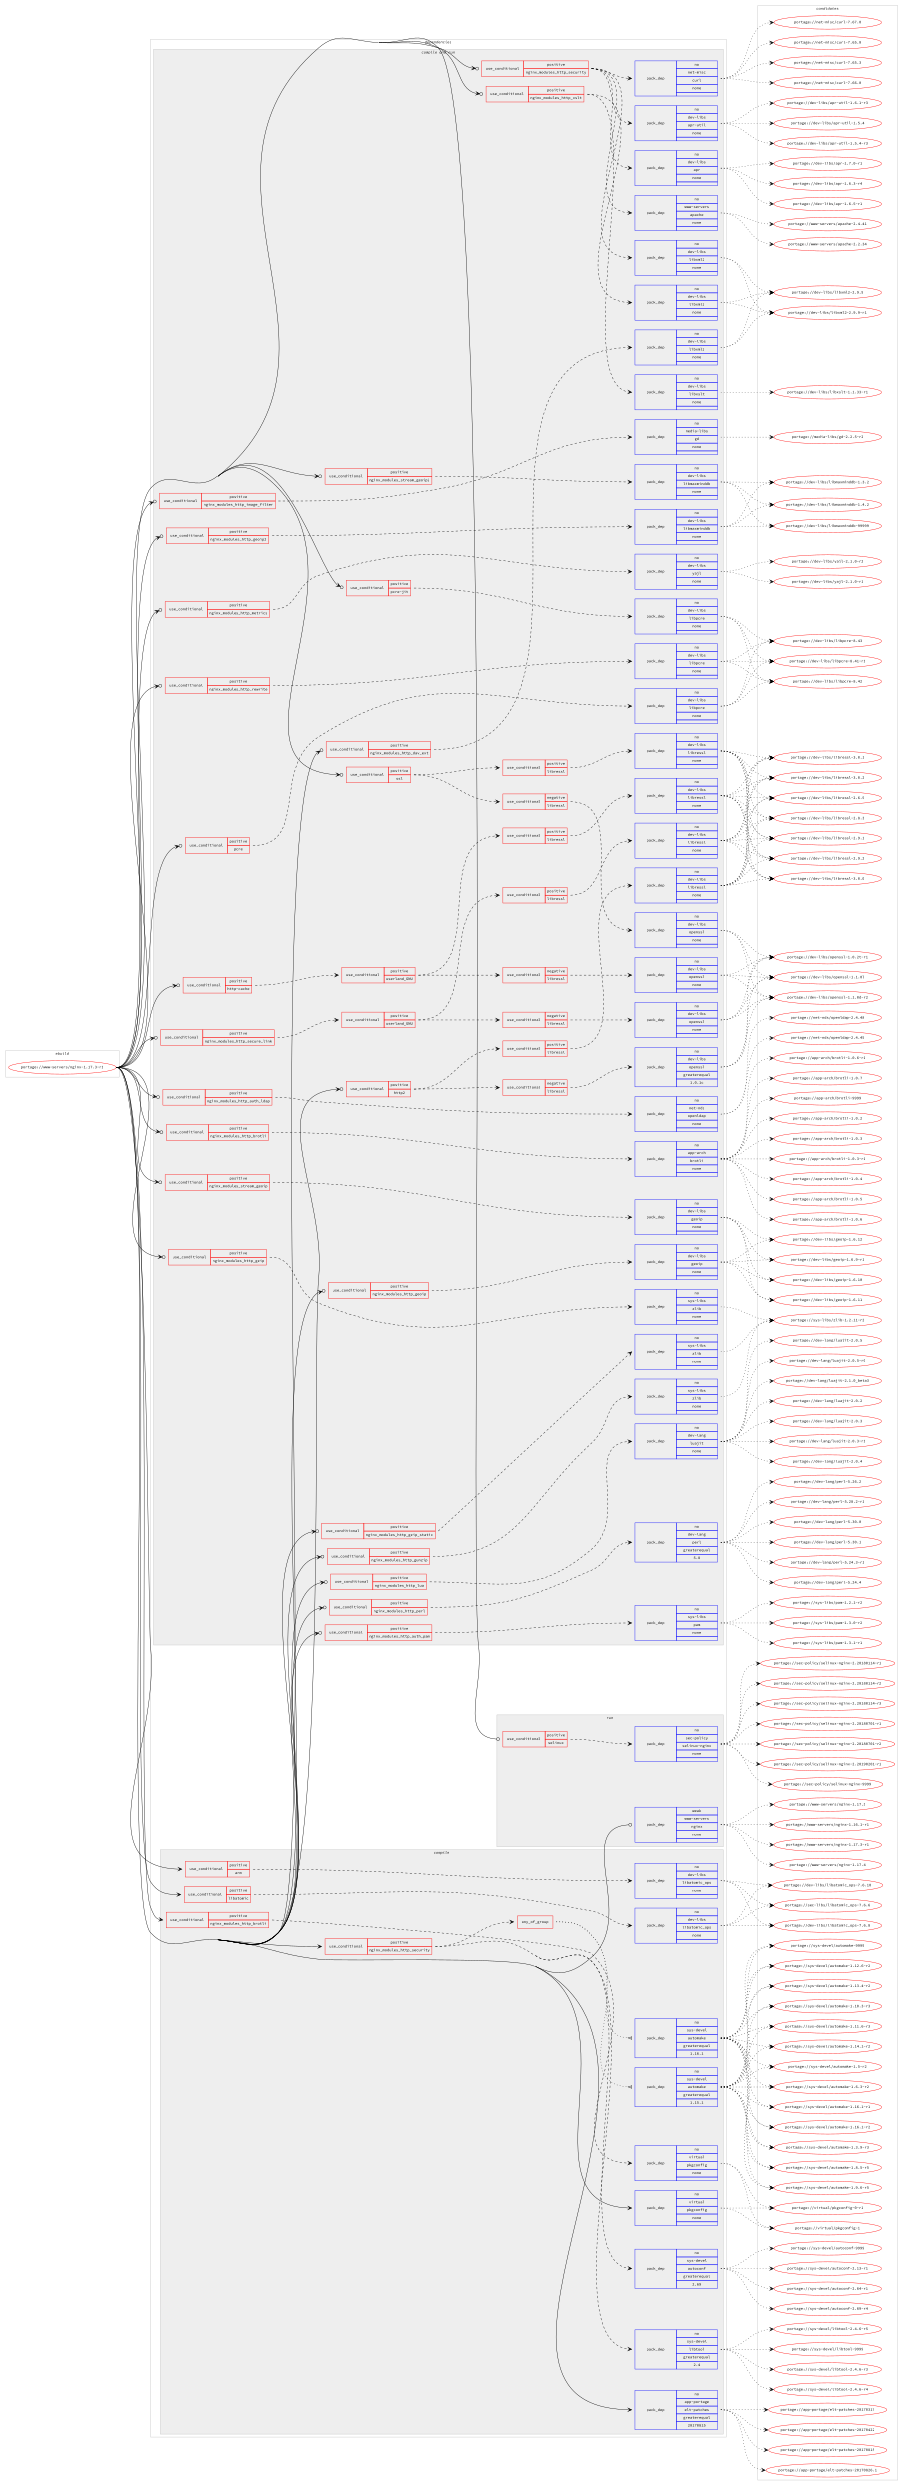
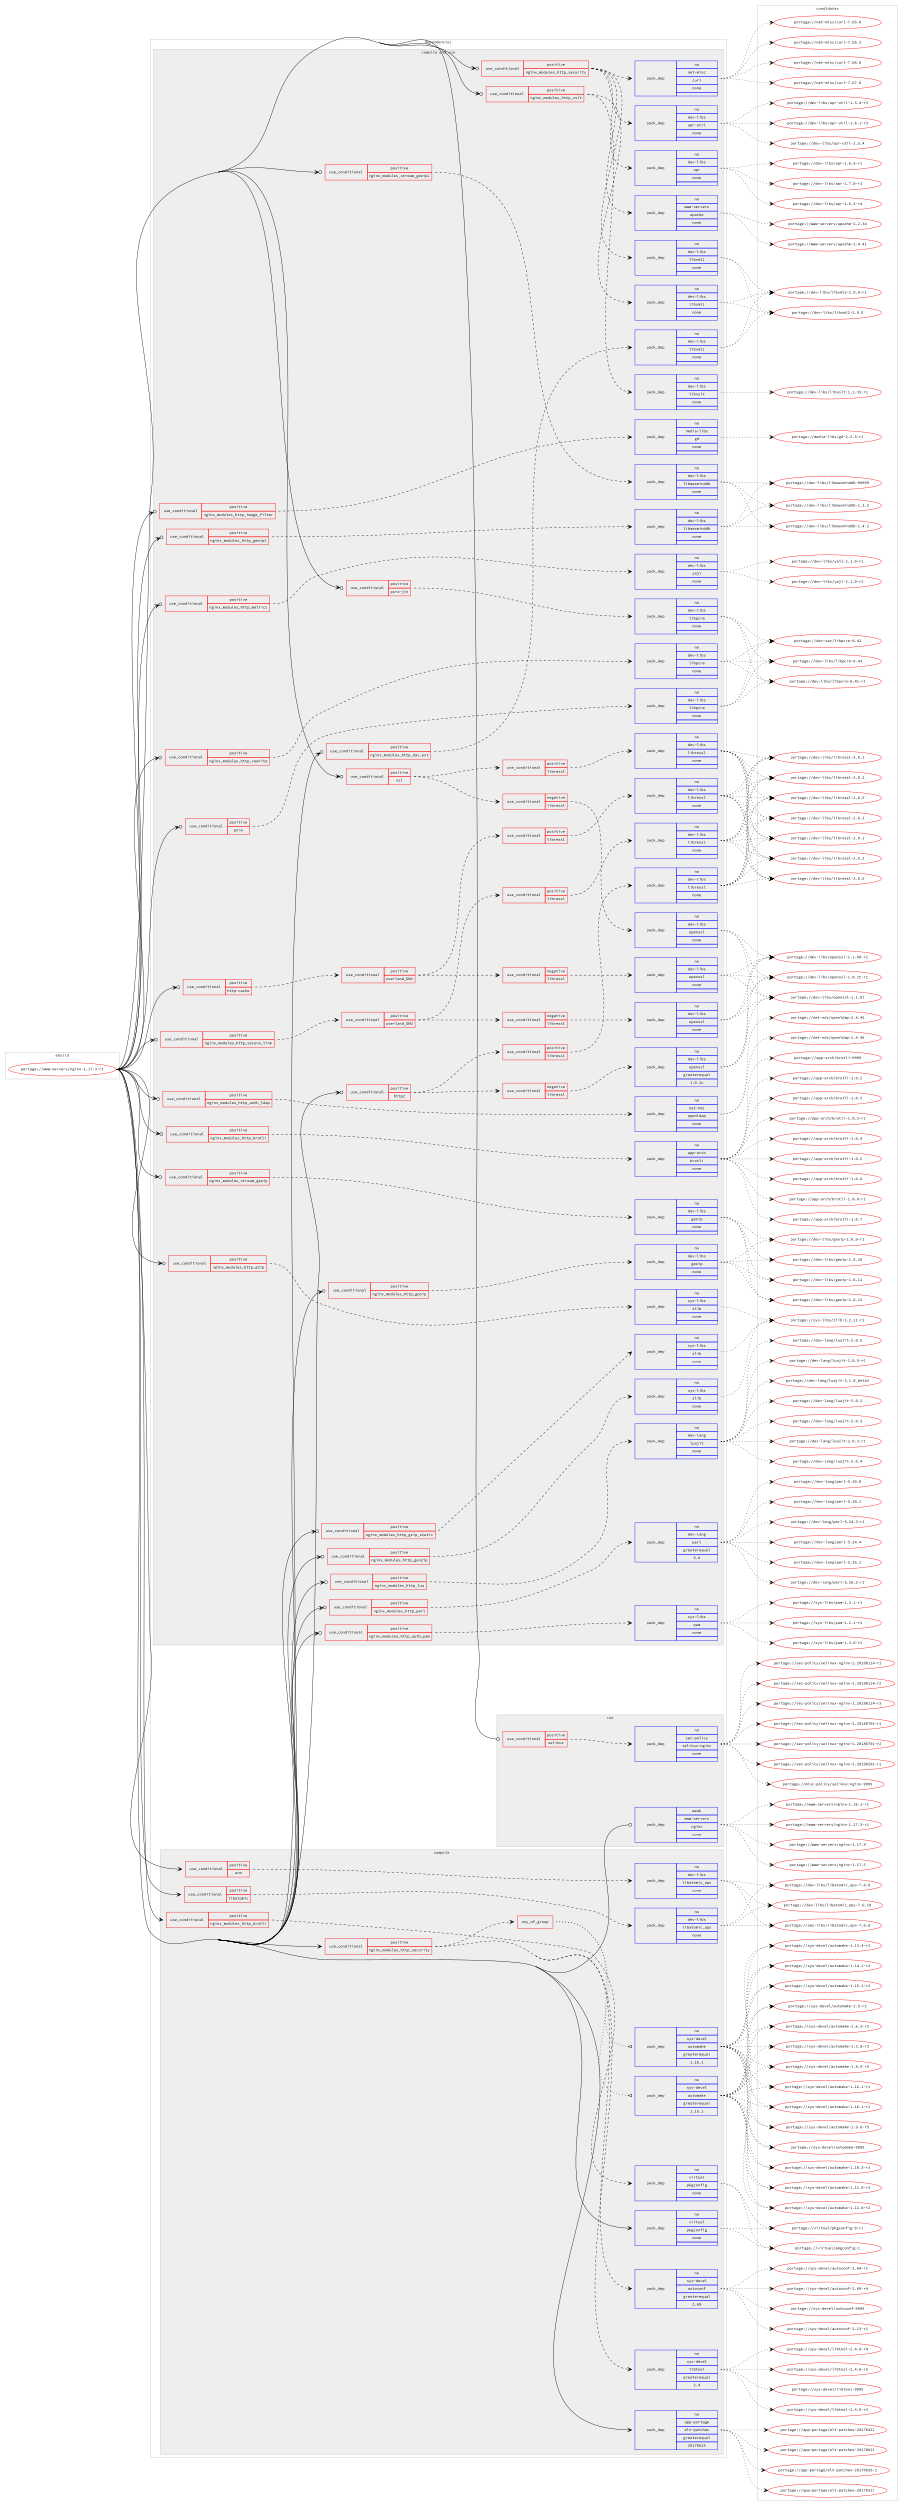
node "portage://dev-libs/libpcre-8.42": label "portage://dev-libs/libpcre-8.42" -> "portage://dev-sec/libpcre-8.42"
node "portage://sec-policy/selinux-nginx-9999": label "portage://sec-policy/selinux-nginx-9999" -> "portage://misc-policy/selinux-nginx-9999"
node "portage://sys-devel/automake-1.15.1-r2": added
